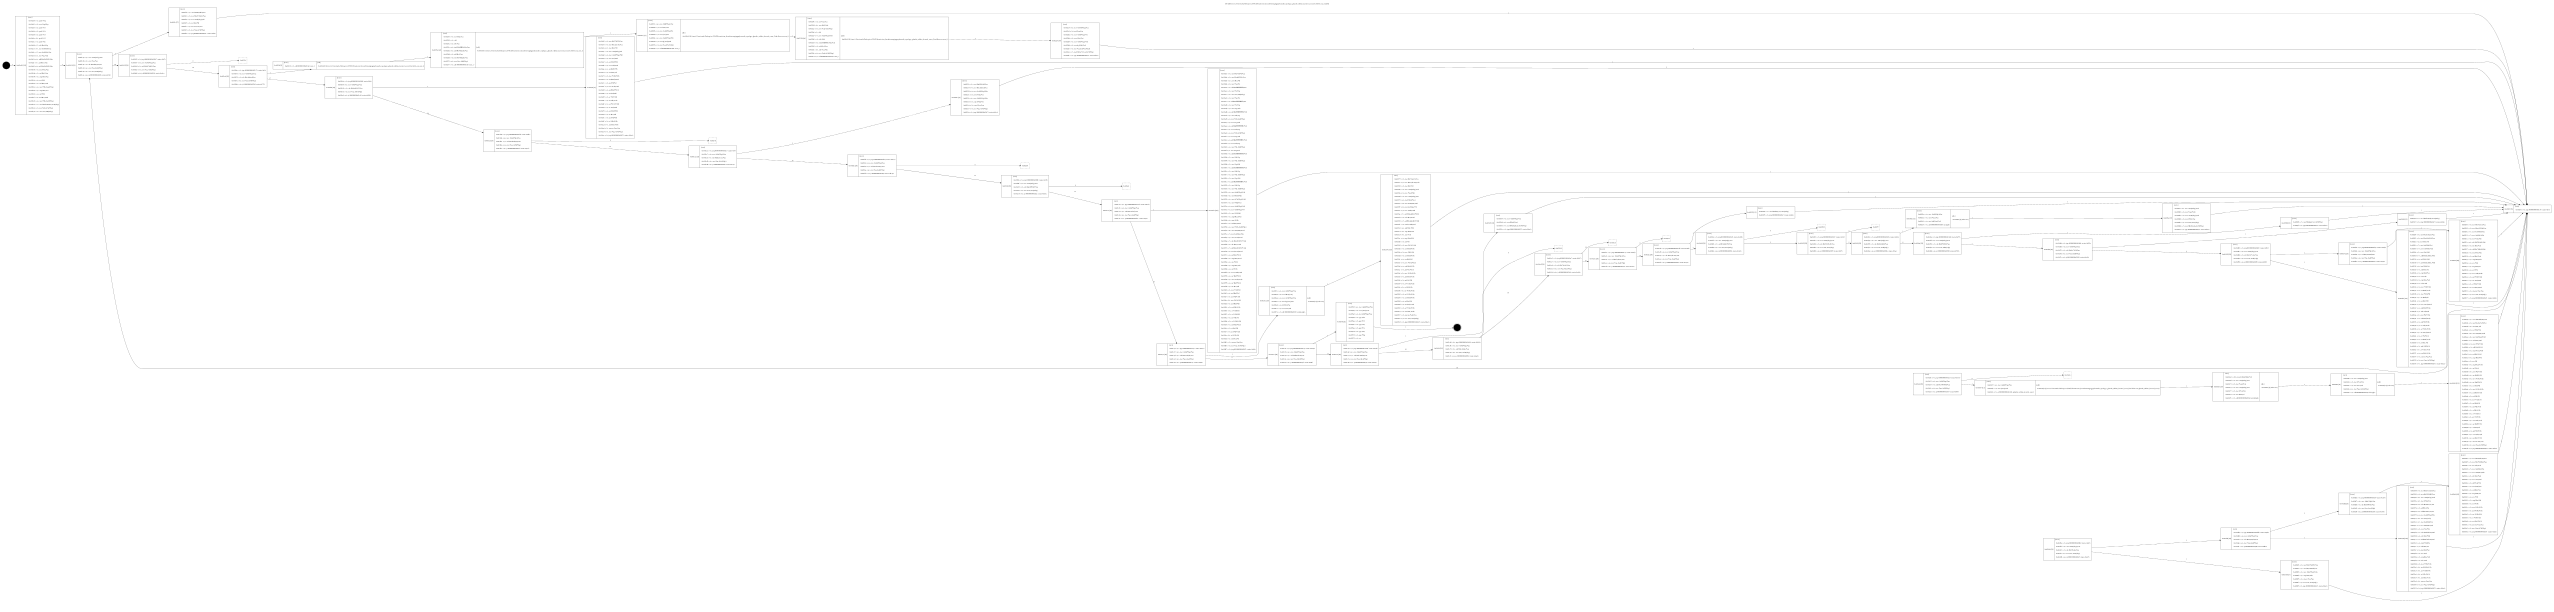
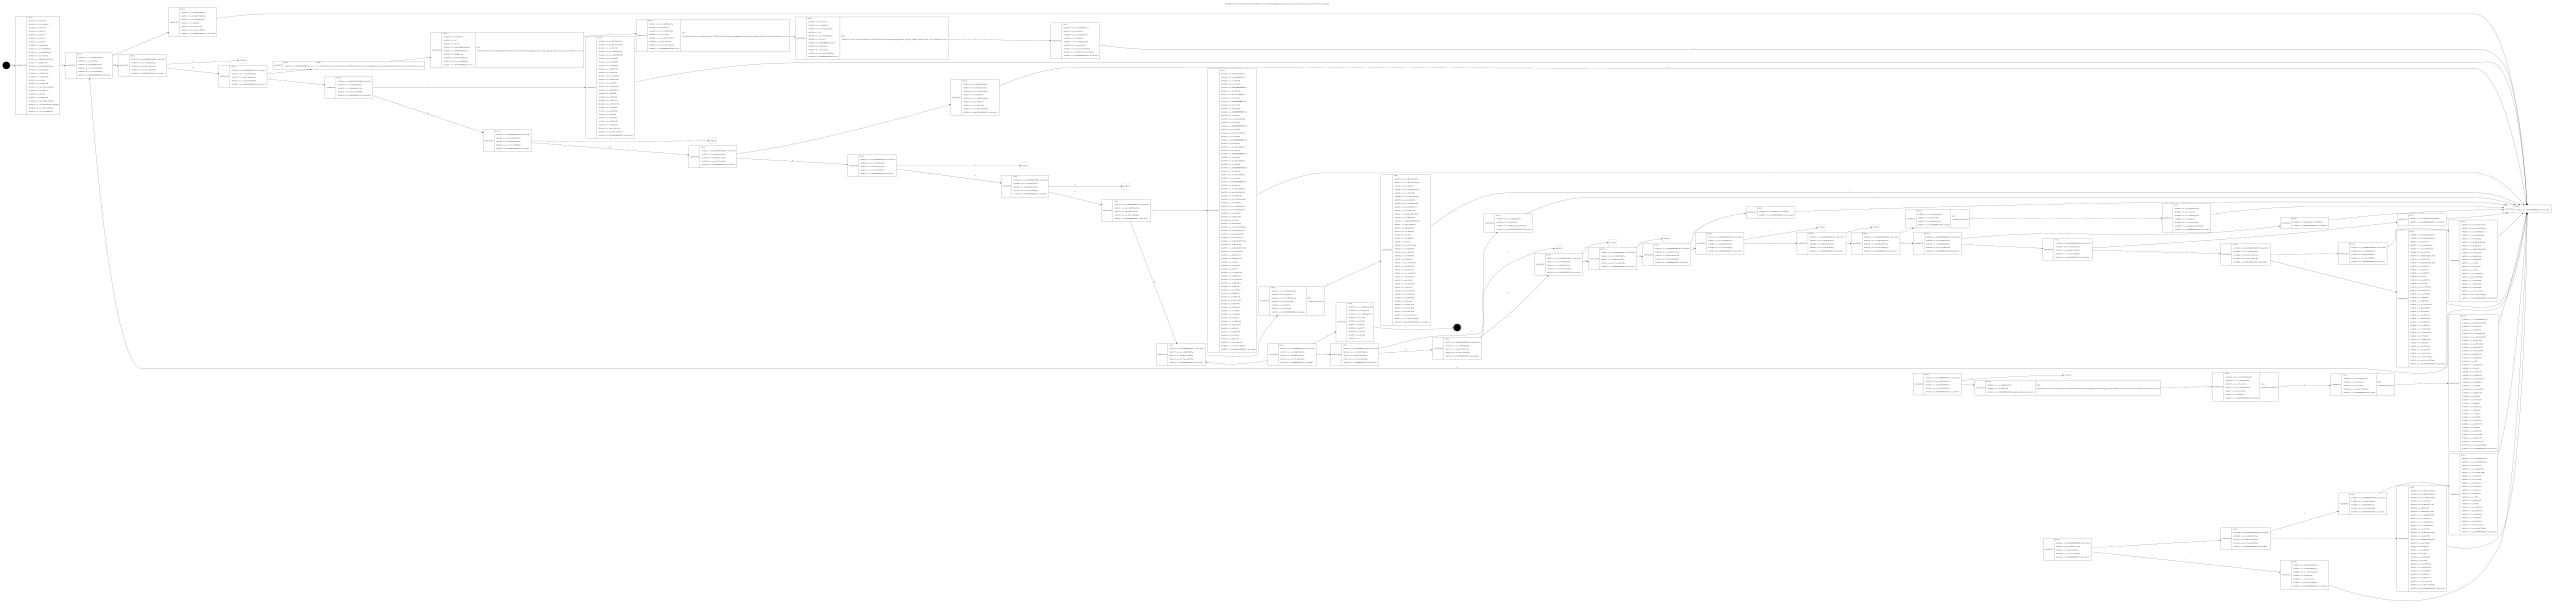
edge "0x401c32 [28]" -> "0x401c4e [28]": reversed
